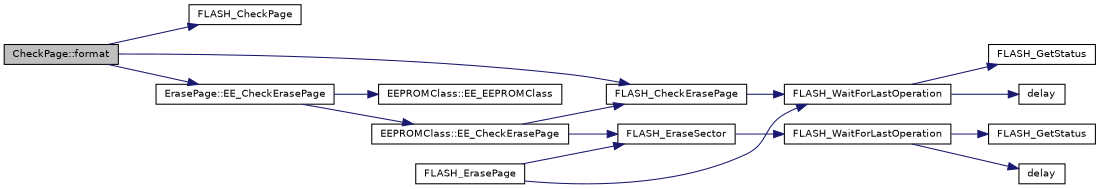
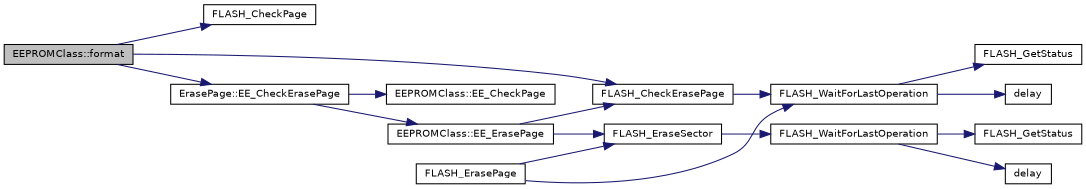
node "CheckPage::format": label "CheckPage::format" -> "EEPROMClass::format"
node "EEPROMClass::EE_EEPROMClass": label "EEPROMClass::EE_EEPROMClass" -> "EEPROMClass::EE_CheckPage"
node "EEPROMClass::EE_CheckErasePage": label "EEPROMClass::EE_CheckErasePage" -> "EEPROMClass::EE_ErasePage"
